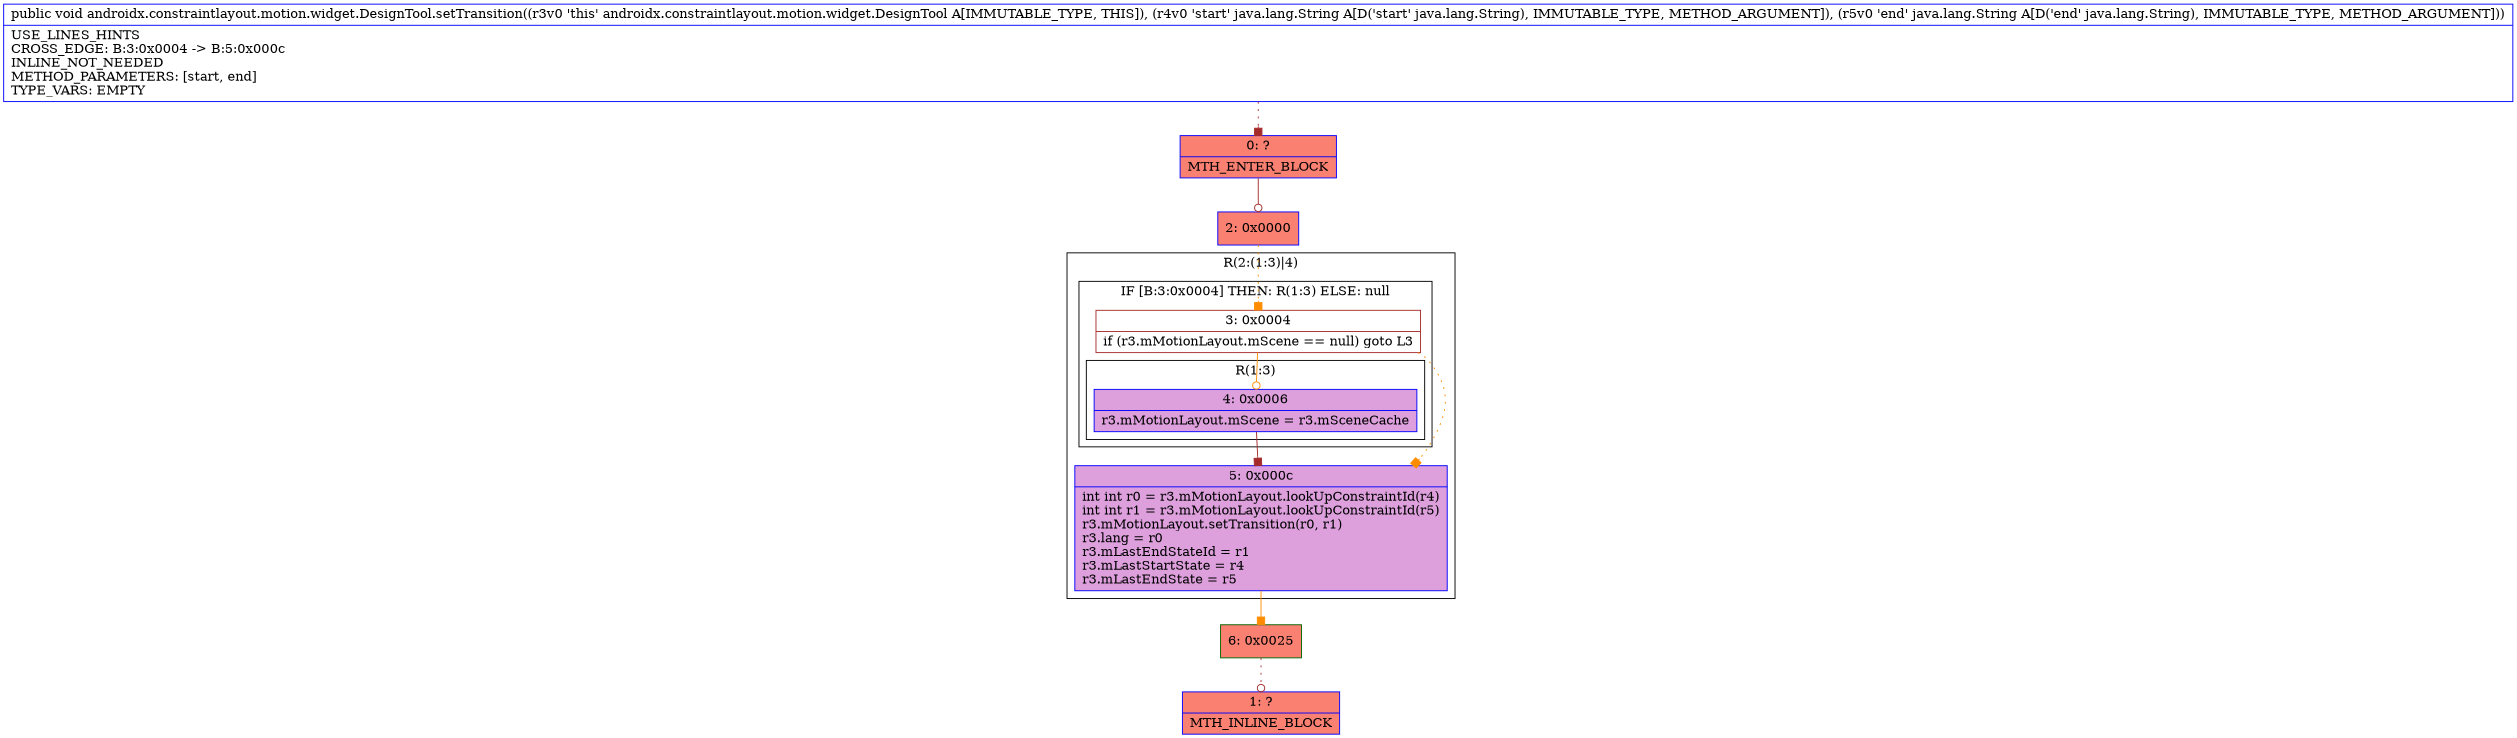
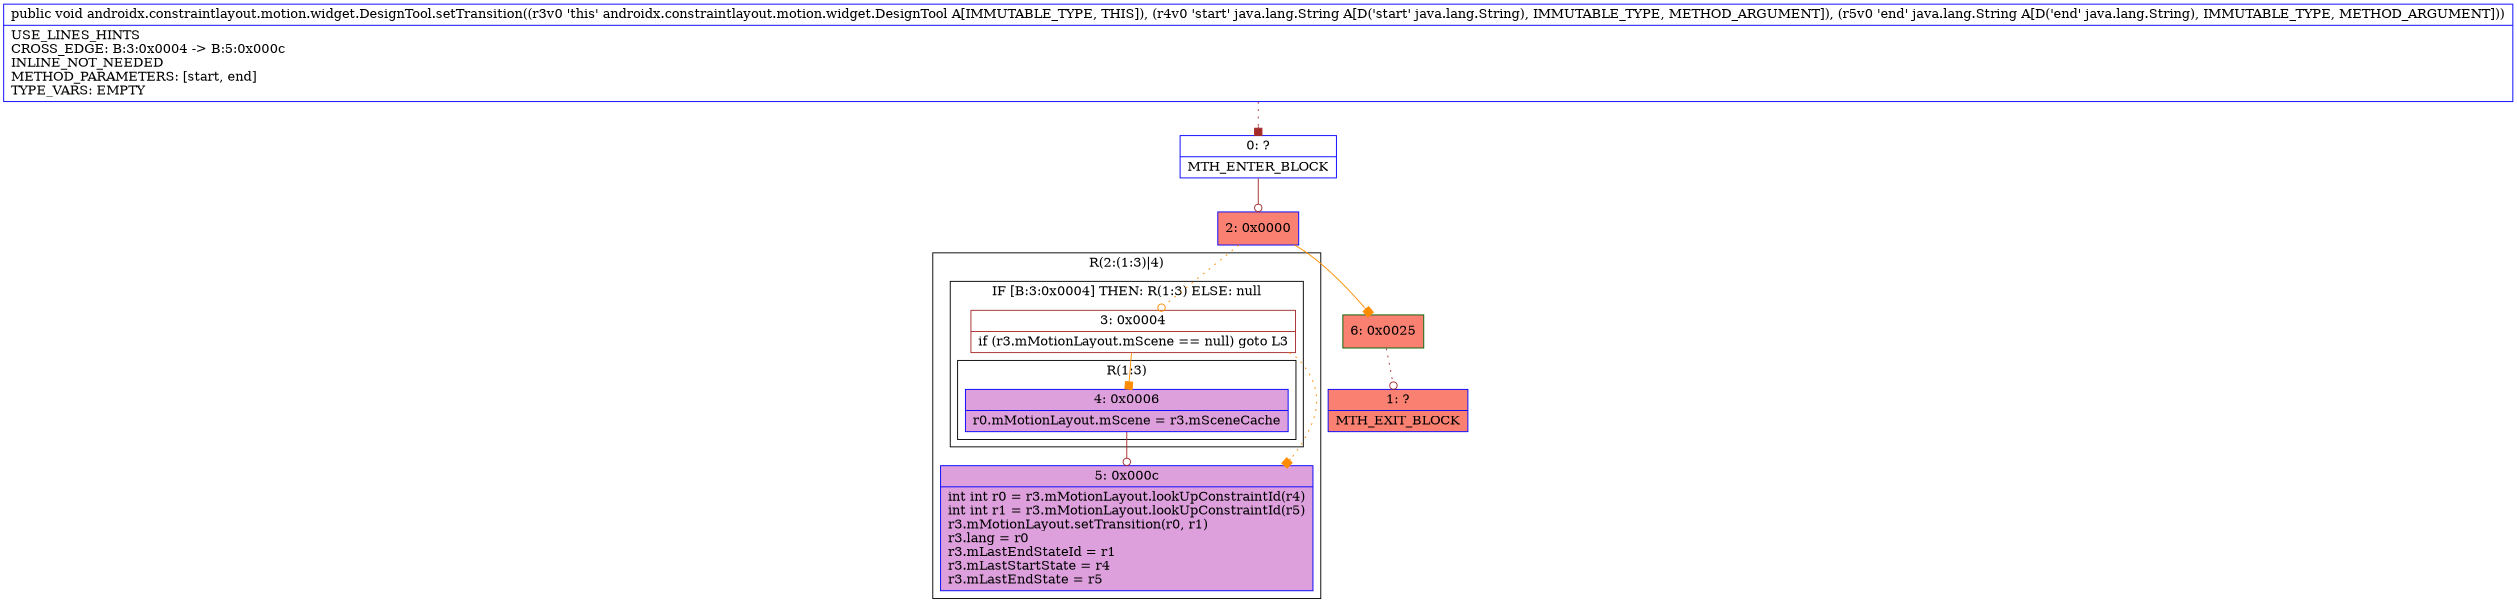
node "0: ?": fillcolor salmon -> white
edge "2: 0x0000" -> "3: 0x0004": arrowhead box -> odot
edge "3: 0x0004" -> "4: 0x0006": arrowhead odot -> box
node "4: 0x0006": text "r3.mMotionLayout.mScene = r3.mSceneCache" -> "r0.mMotionLayout.mScene = r3.mSceneCache"
edge "4: 0x0006" -> "5: 0x000c": arrowhead box -> odot
edge "5: 0x000c" -> "6: 0x0025": now "2: 0x0000" -> "6: 0x0025"
node "1: ?": text "MTH_INLINE_BLOCK" -> "MTH_EXIT_BLOCK"
